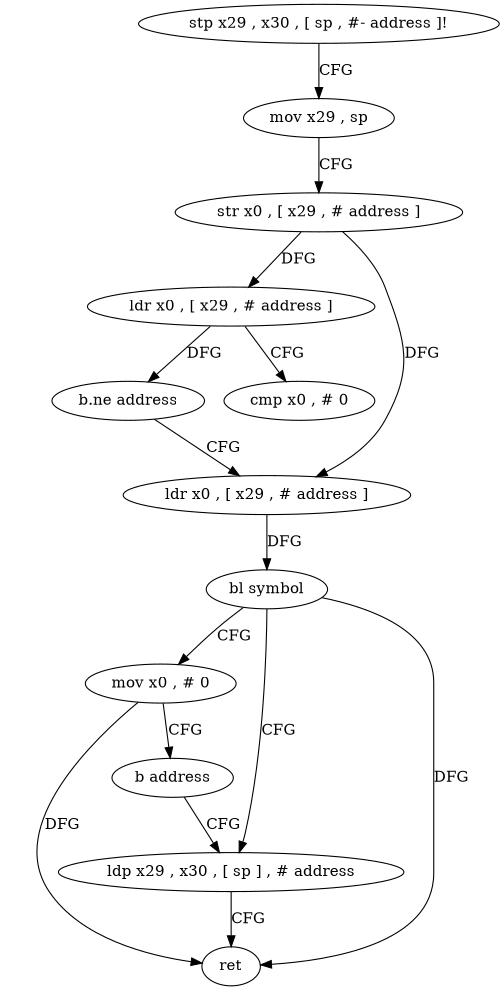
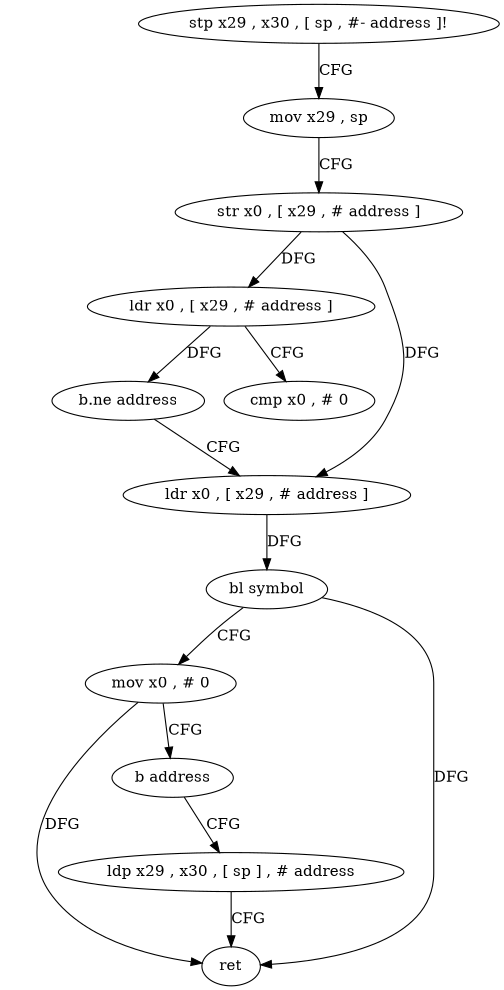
edge "bl symbol" -> "ldp x29 , x30 , [ sp ] , # address": removed, label "CFG"
